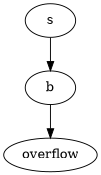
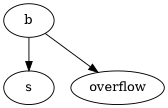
edge "s" -> "b": reversed
